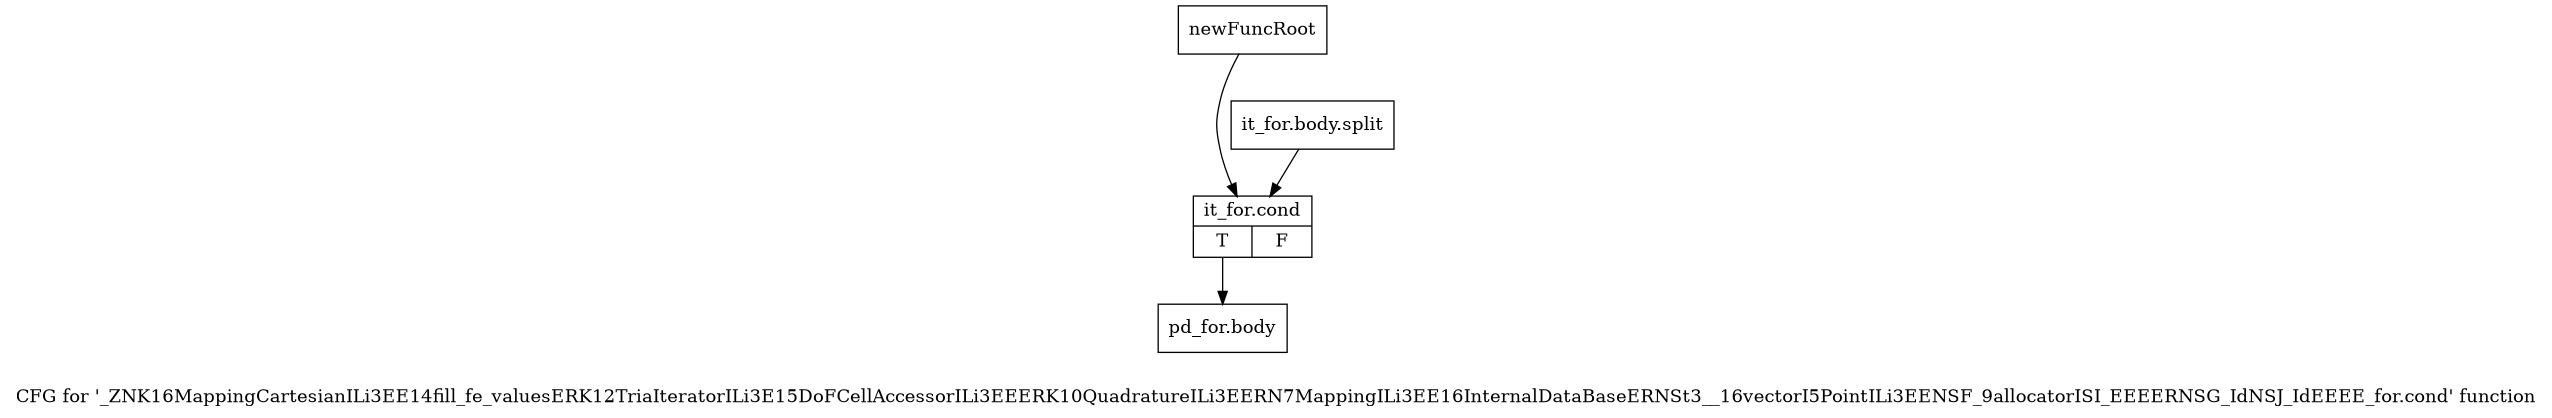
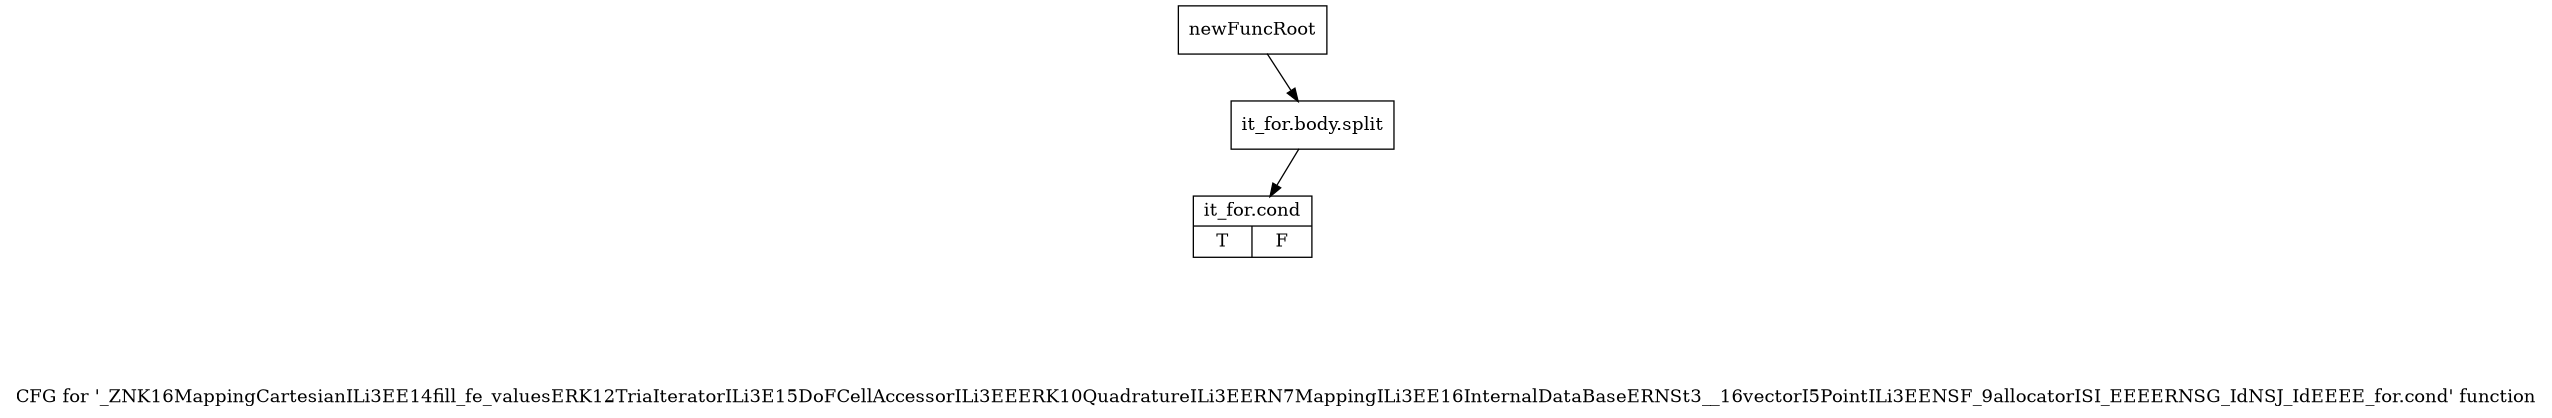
edge "newFuncRoot" -> "it_for.cond": now "newFuncRoot" -> "it_for.body.split"
node "pd_for.body": removed
